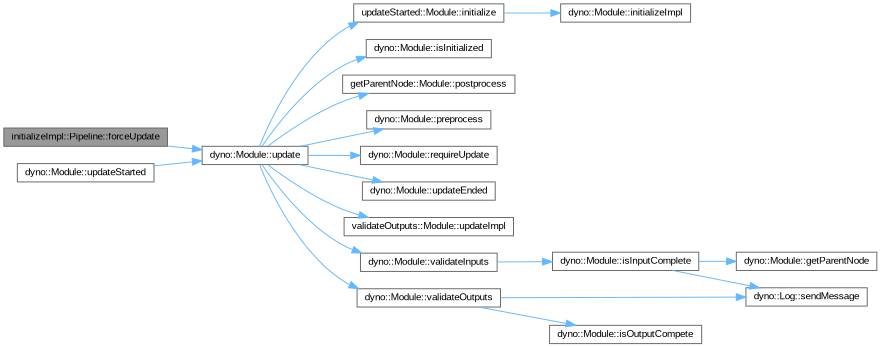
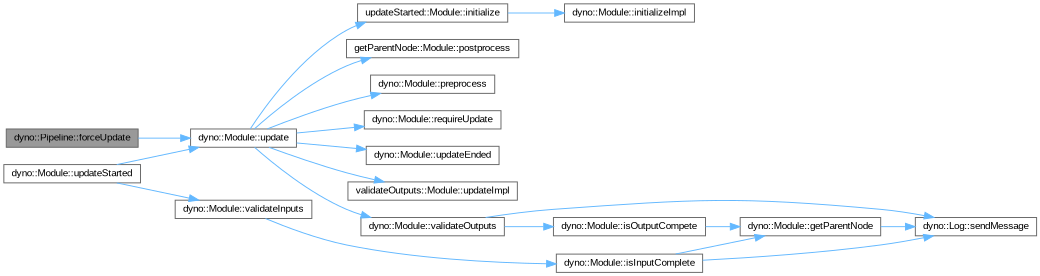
node "dyno::Module::isInitialized": removed
node "initializeImpl::Pipeline::forceUpdate": label "initializeImpl::Pipeline::forceUpdate" -> "dyno::Pipeline::forceUpdate"
edge "dyno::Module::update" -> "dyno::Module::validateInputs": now "dyno::Module::updateStarted" -> "dyno::Module::validateInputs"
edge "dyno::Module::isOutputCompete" -> "dyno::Module::getParentNode": added
edge "dyno::Module::getParentNode" -> "dyno::Log::sendMessage": added
